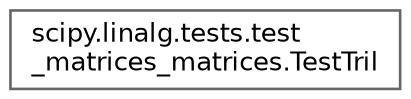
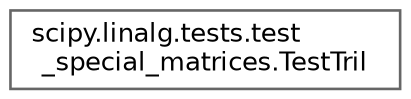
node "scipy.linalg.tests.test _matrices_matrices.TestTril": label "scipy.linalg.tests.test _matrices_matrices.TestTril" -> "scipy.linalg.tests.test _special_matrices.TestTril"
